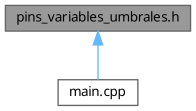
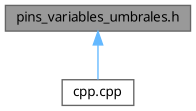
node "main.cpp": label "main.cpp" -> "cpp.cpp"
